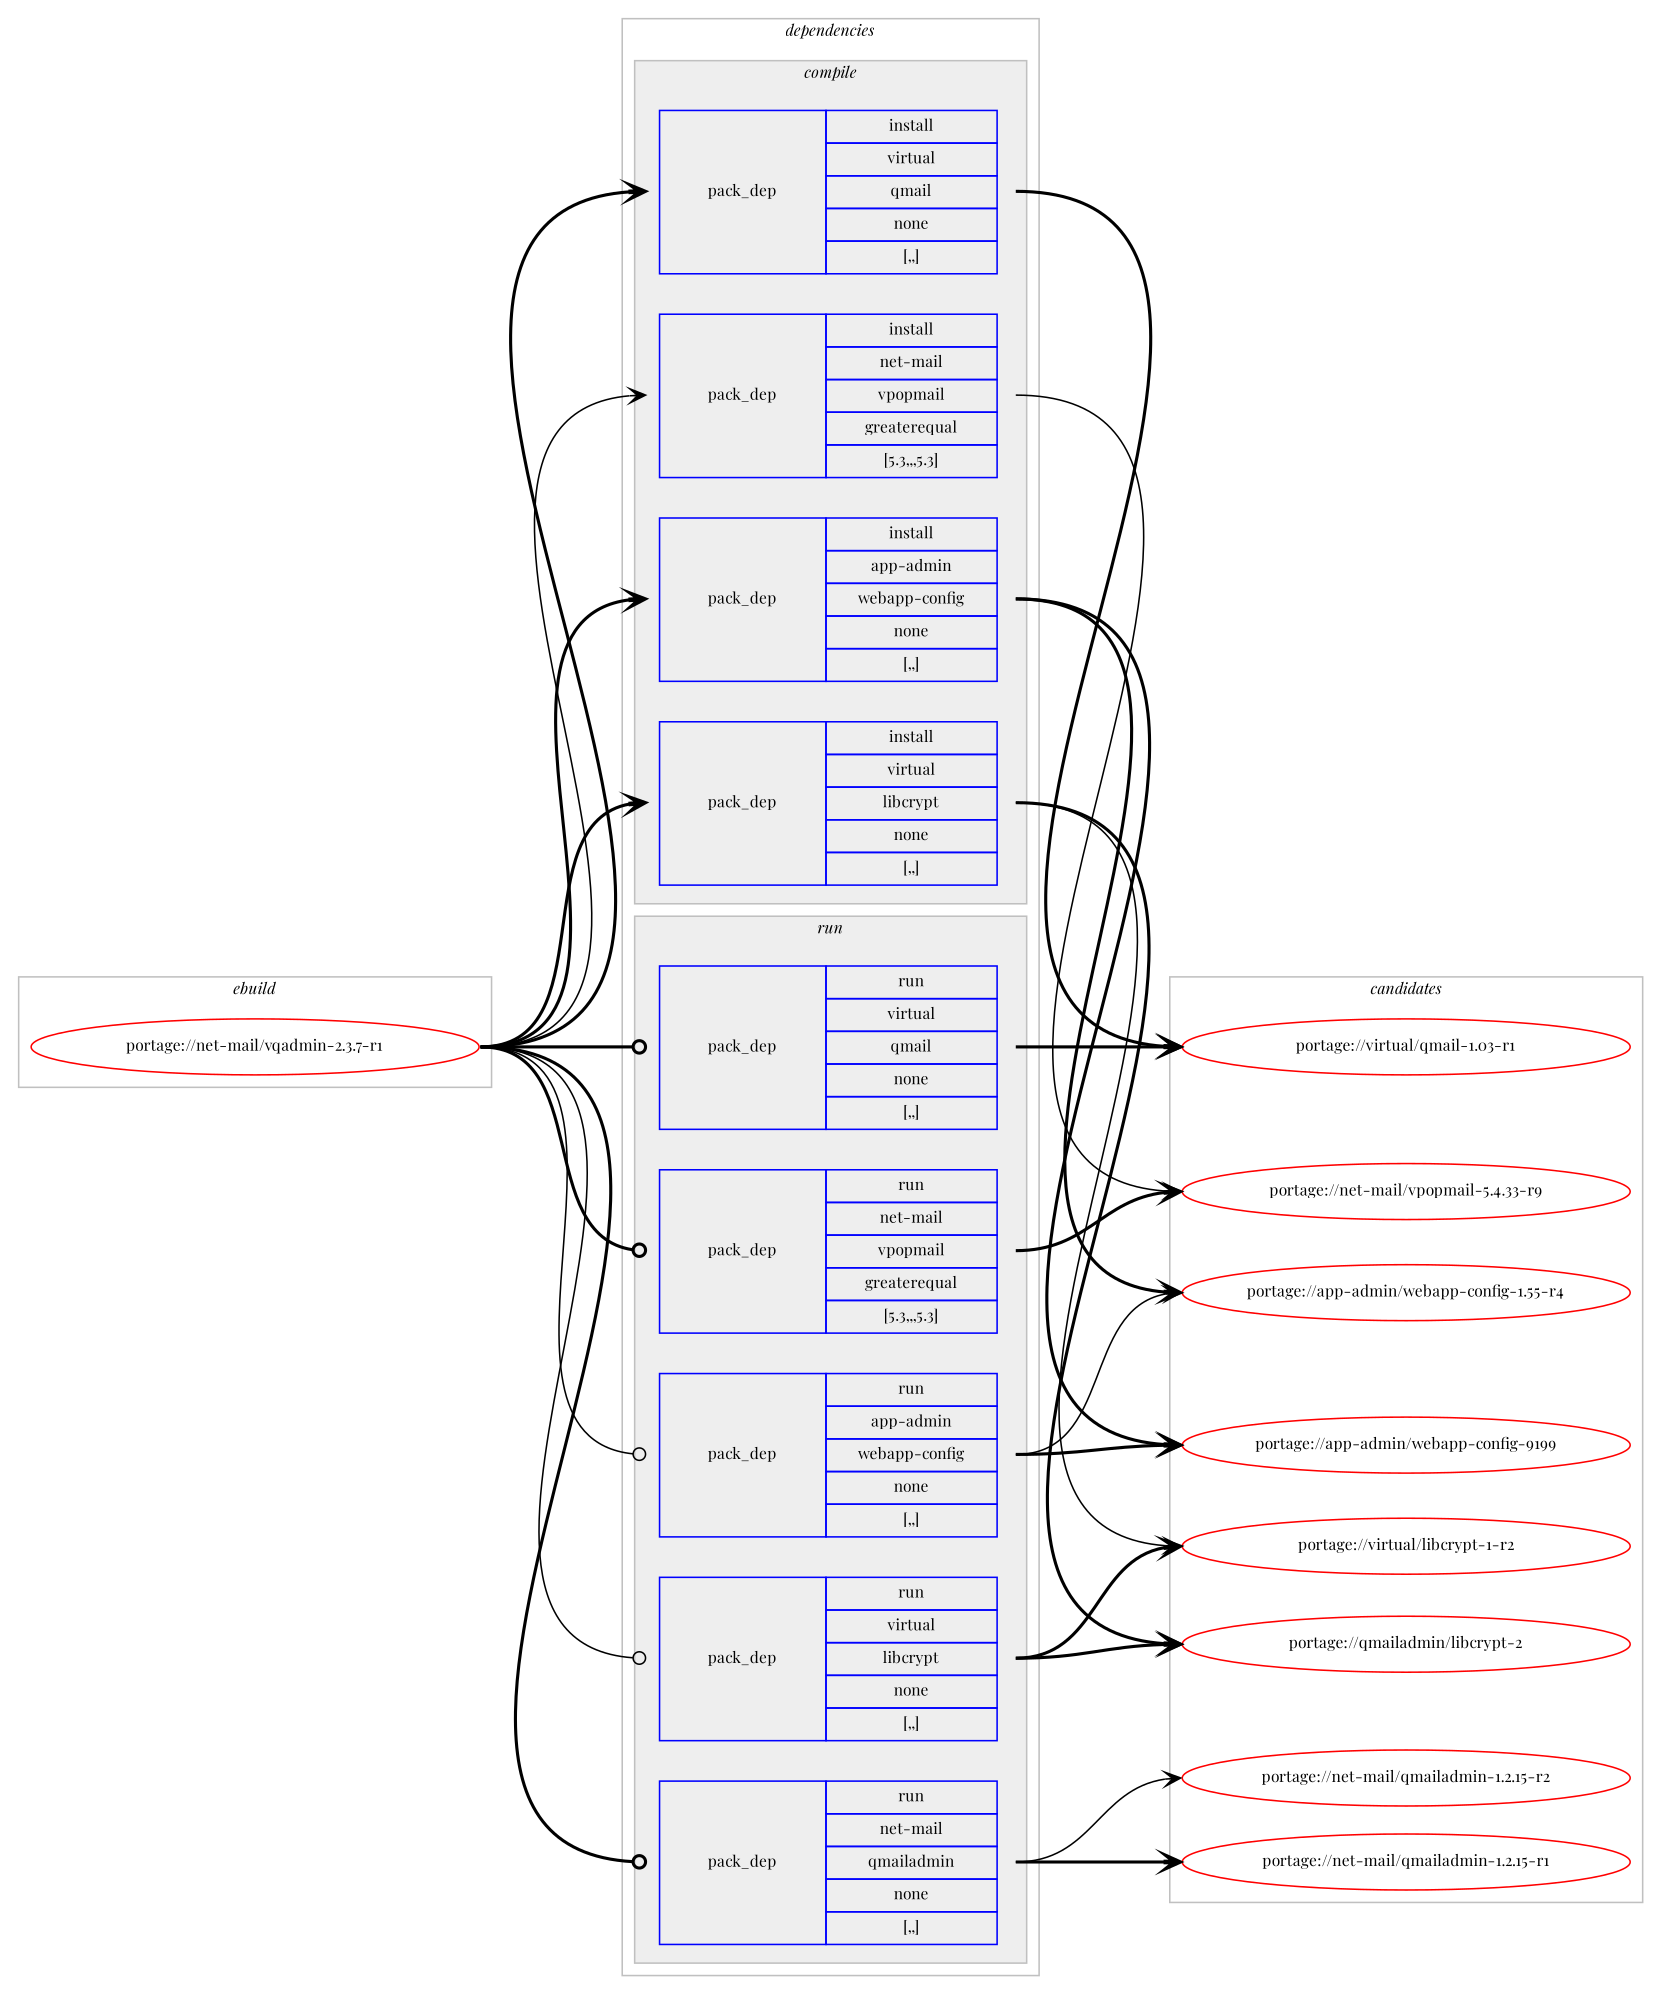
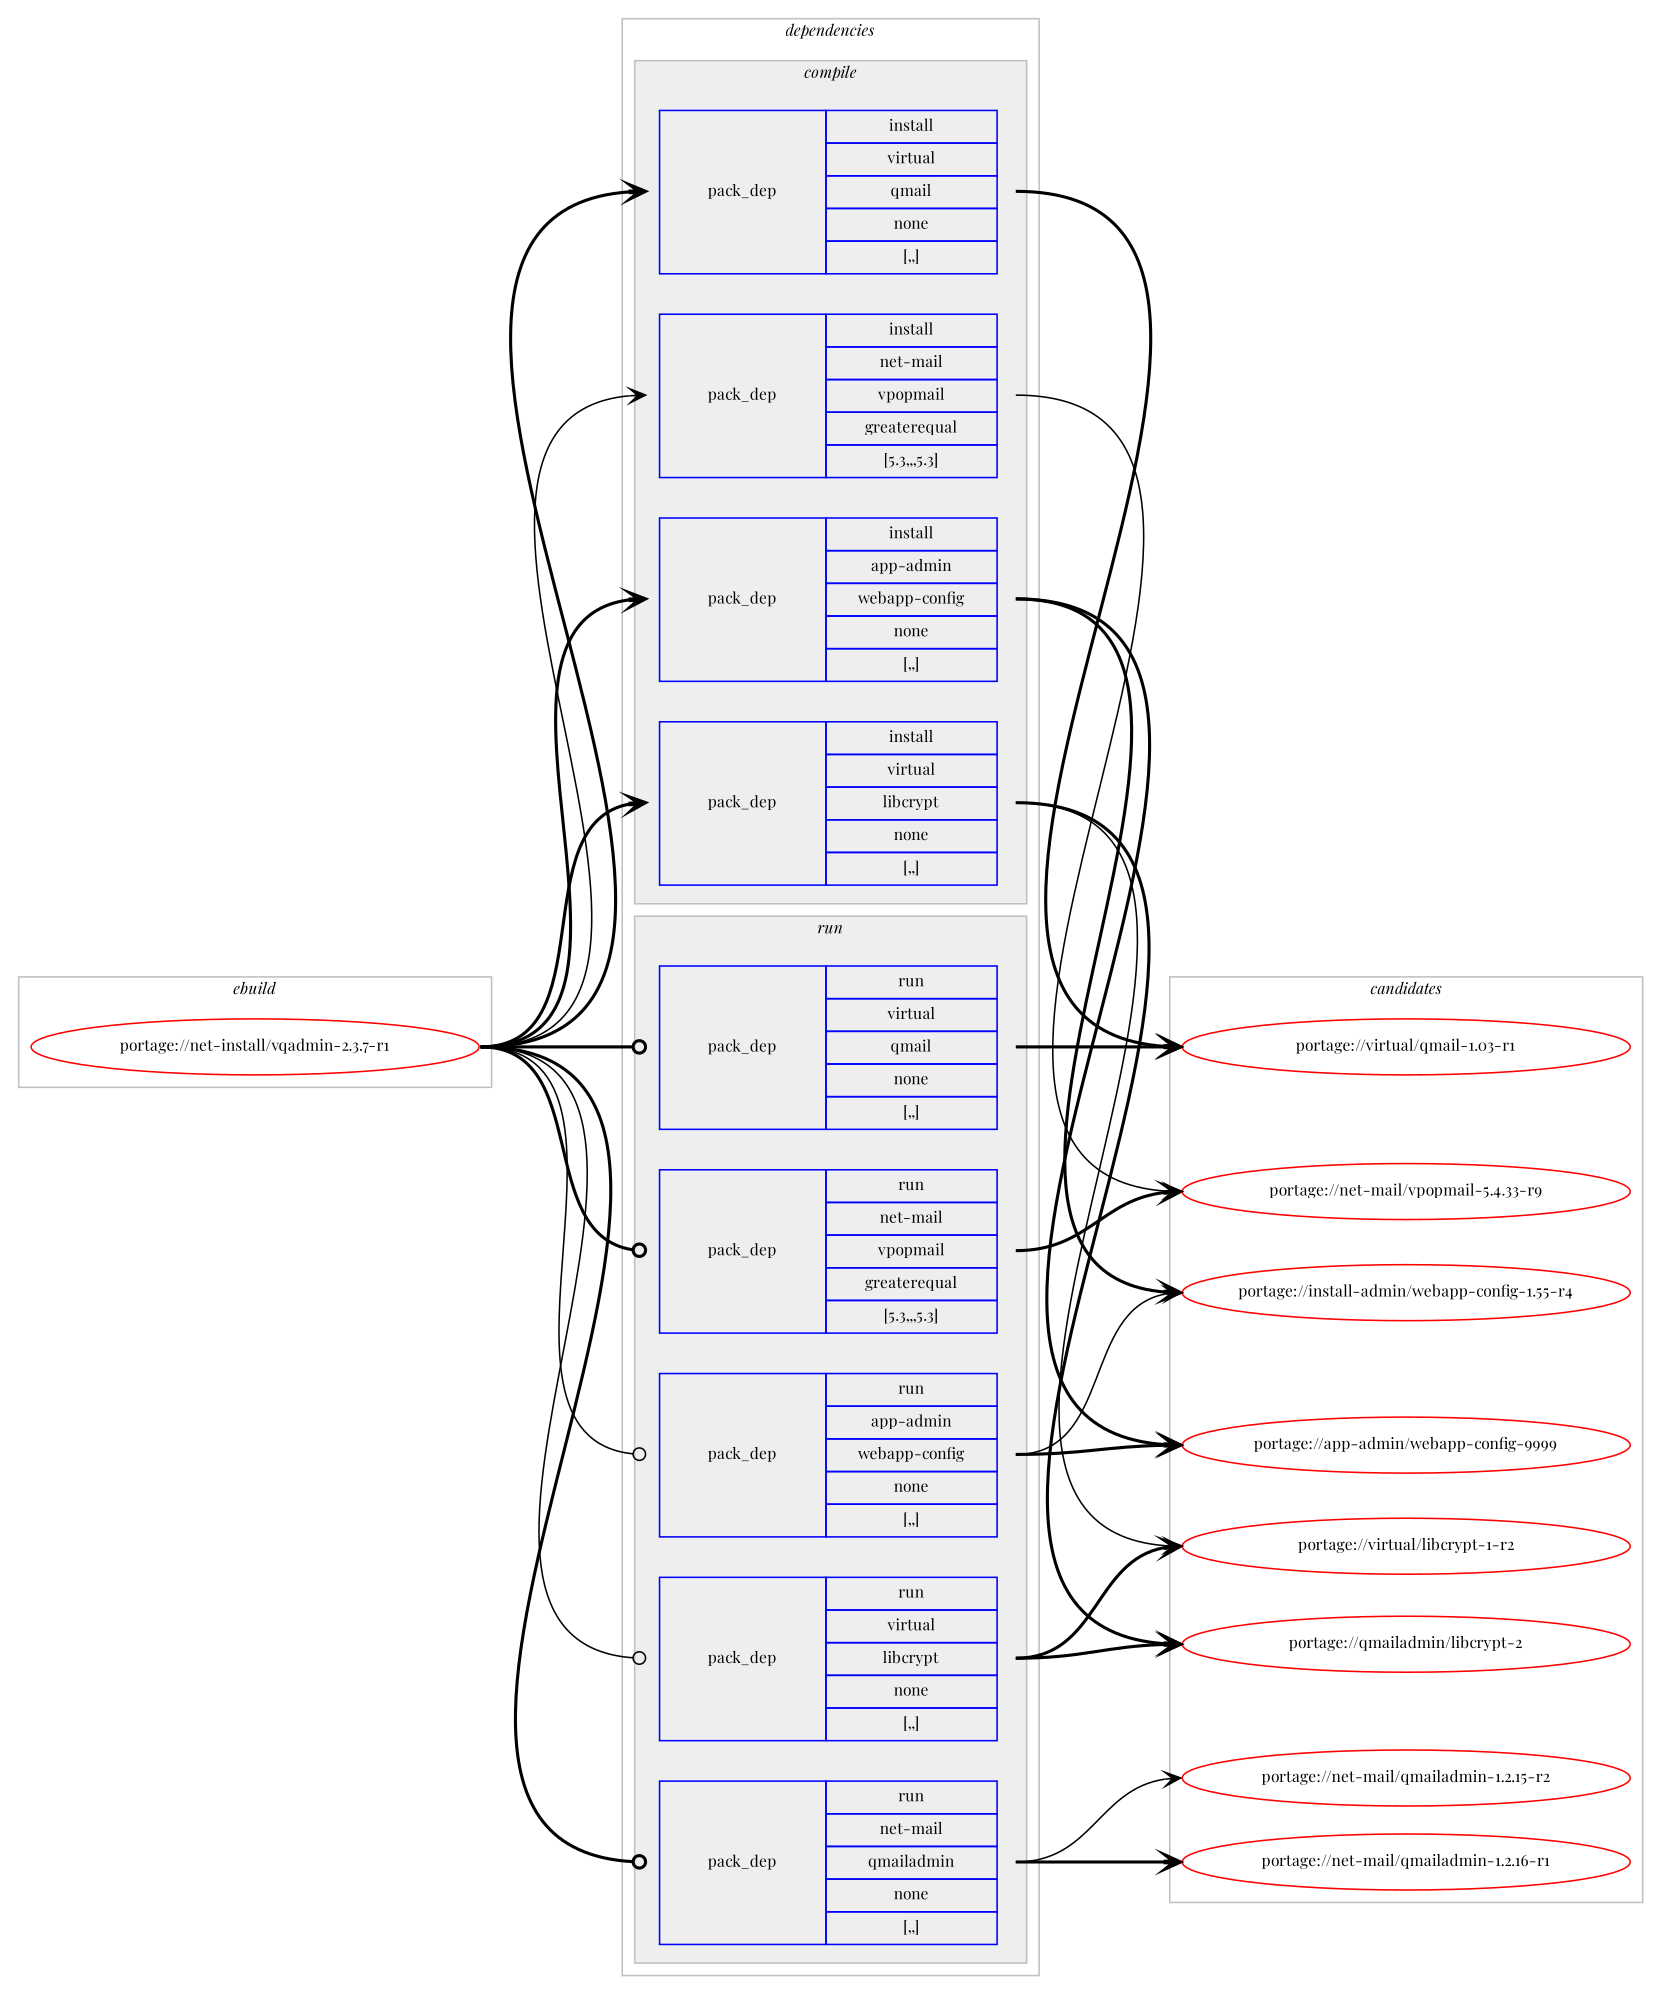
node "portage://net-mail/vqadmin-2.3.7-r1": label "portage://net-mail/vqadmin-2.3.7-r1" -> "portage://net-install/vqadmin-2.3.7-r1"
node "portage://app-admin/webapp-config-1.55-r4": label "portage://app-admin/webapp-config-1.55-r4" -> "portage://install-admin/webapp-config-1.55-r4"
node "portage://app-admin/webapp-config-9199": label "portage://app-admin/webapp-config-9199" -> "portage://app-admin/webapp-config-9999"
node "portage://net-mail/qmailadmin-1.2.15-r1": label "portage://net-mail/qmailadmin-1.2.15-r1" -> "portage://net-mail/qmailadmin-1.2.16-r1"
